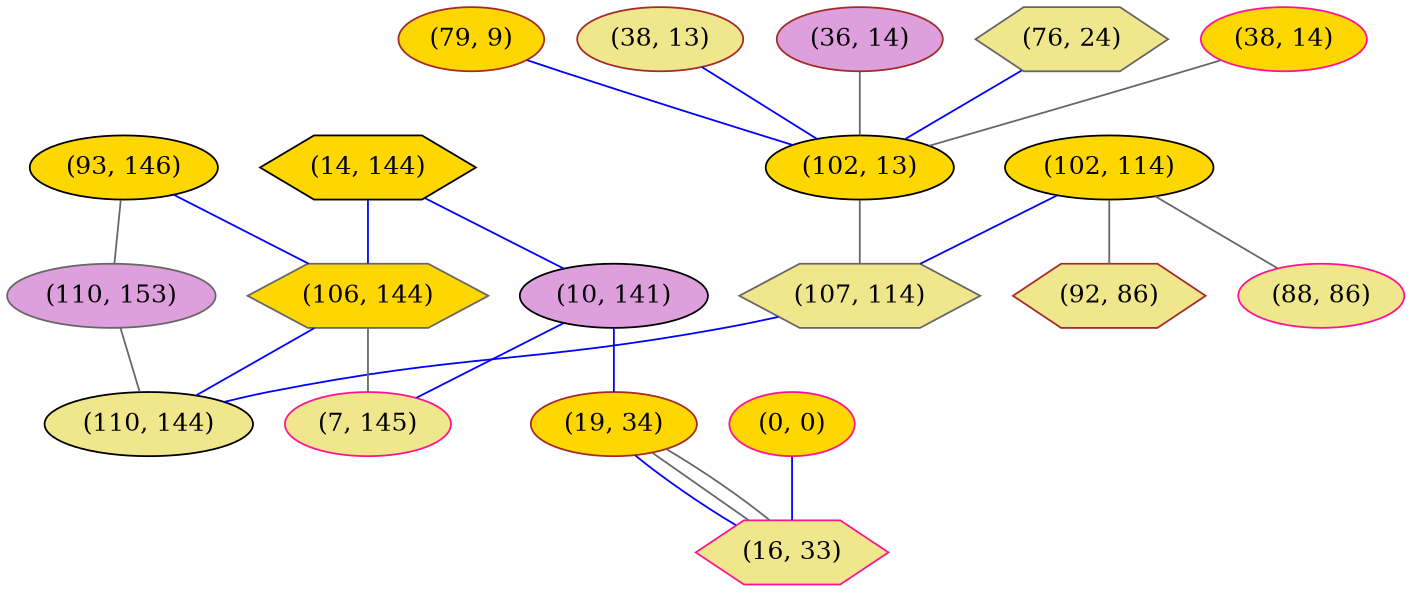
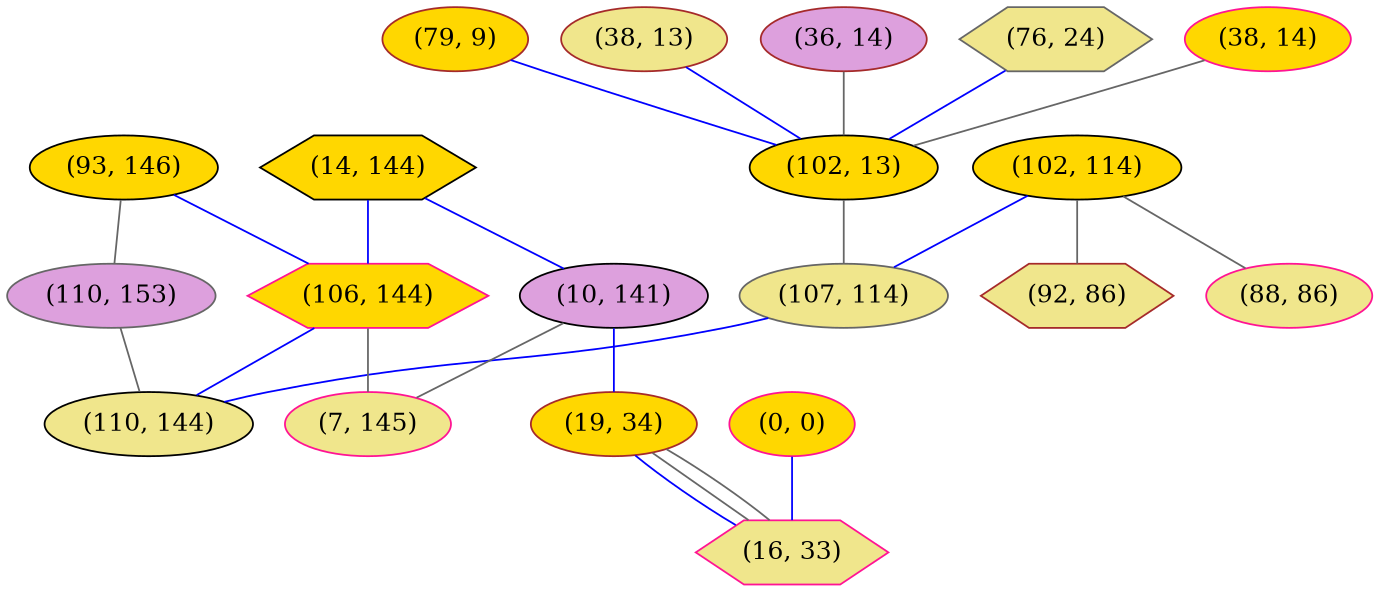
node "(106, 144)": color gray40 -> deeppink
node "(107, 114)": shape hexagon -> ellipse
edge "(10, 141)" -- "(7, 145)": color blue -> gray40
